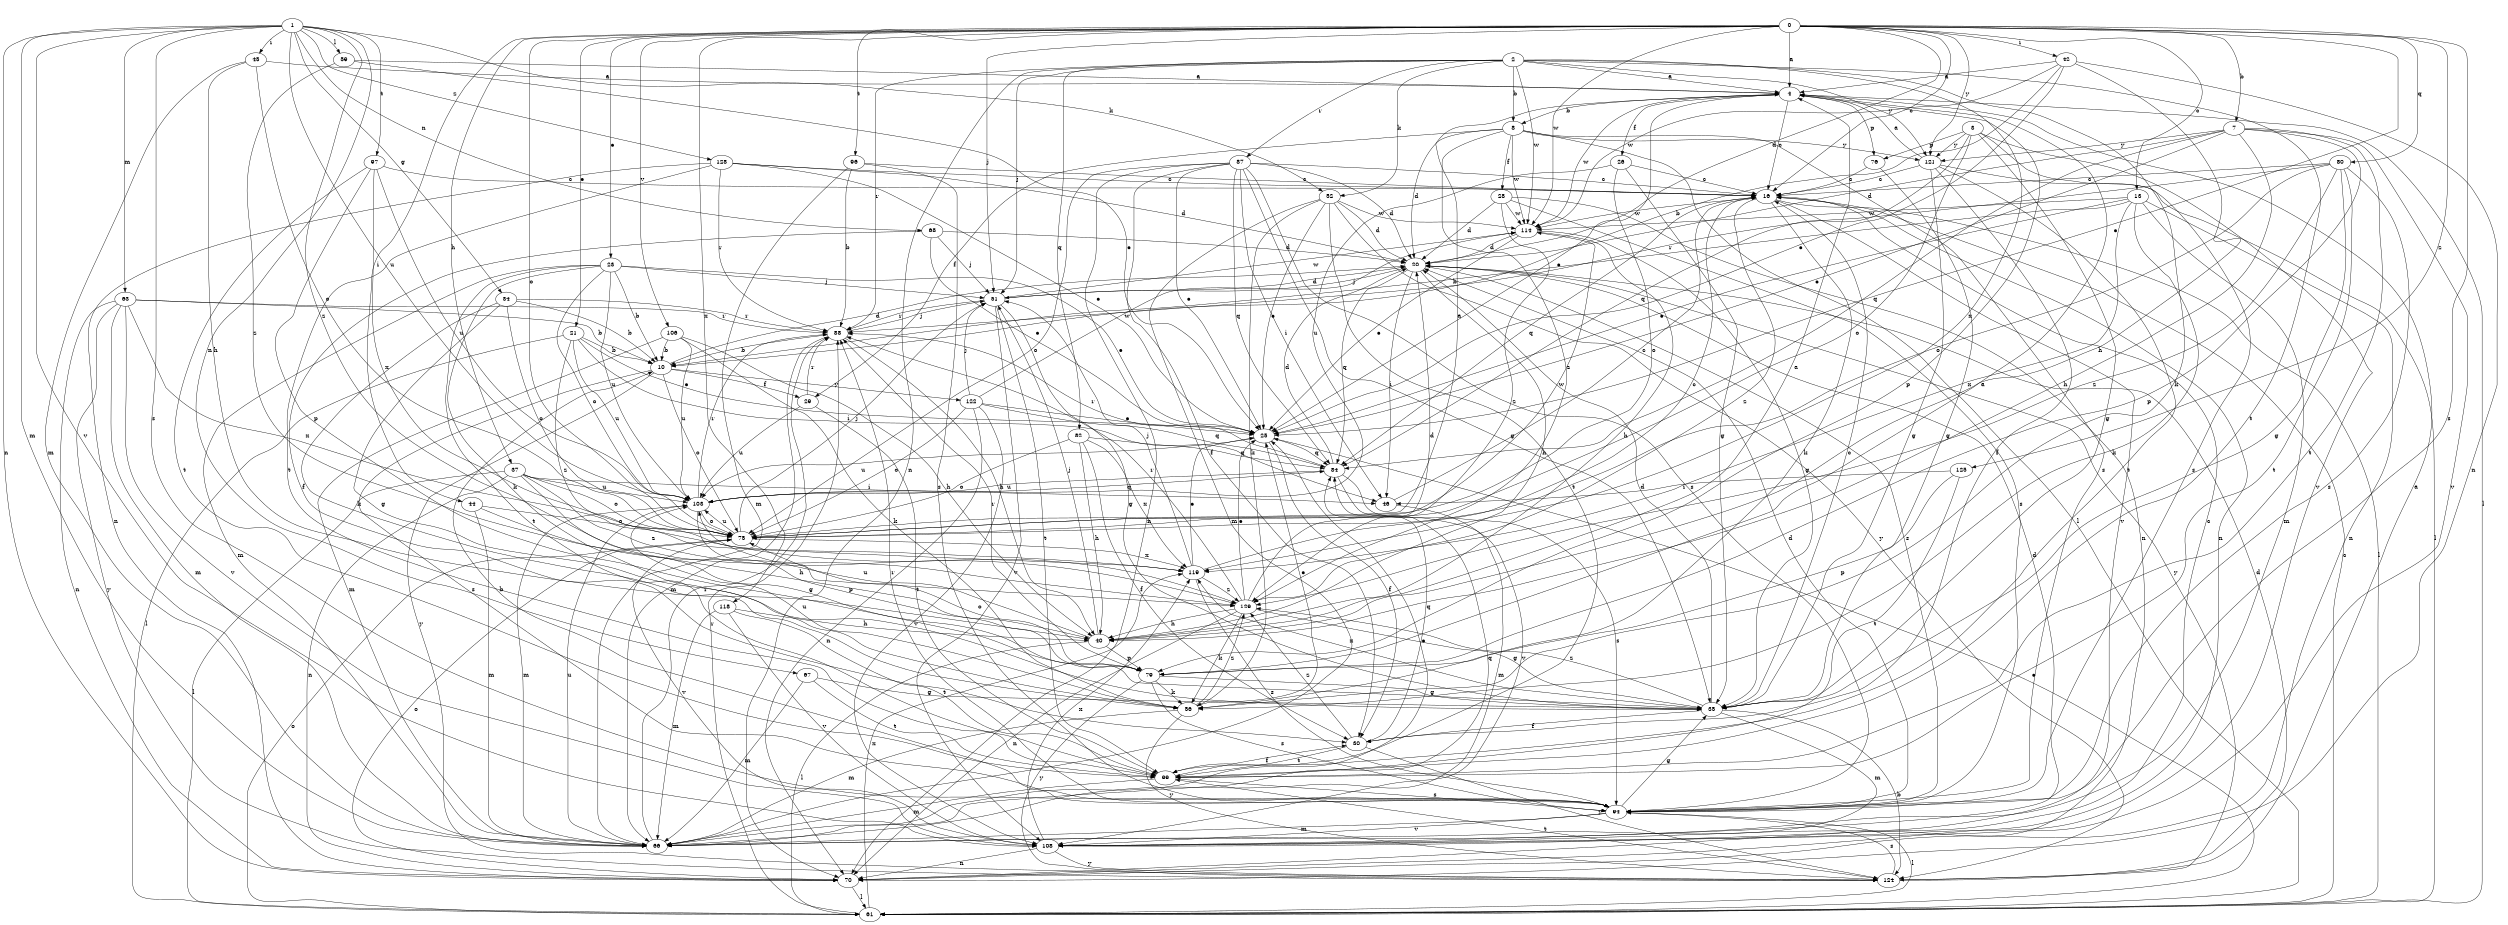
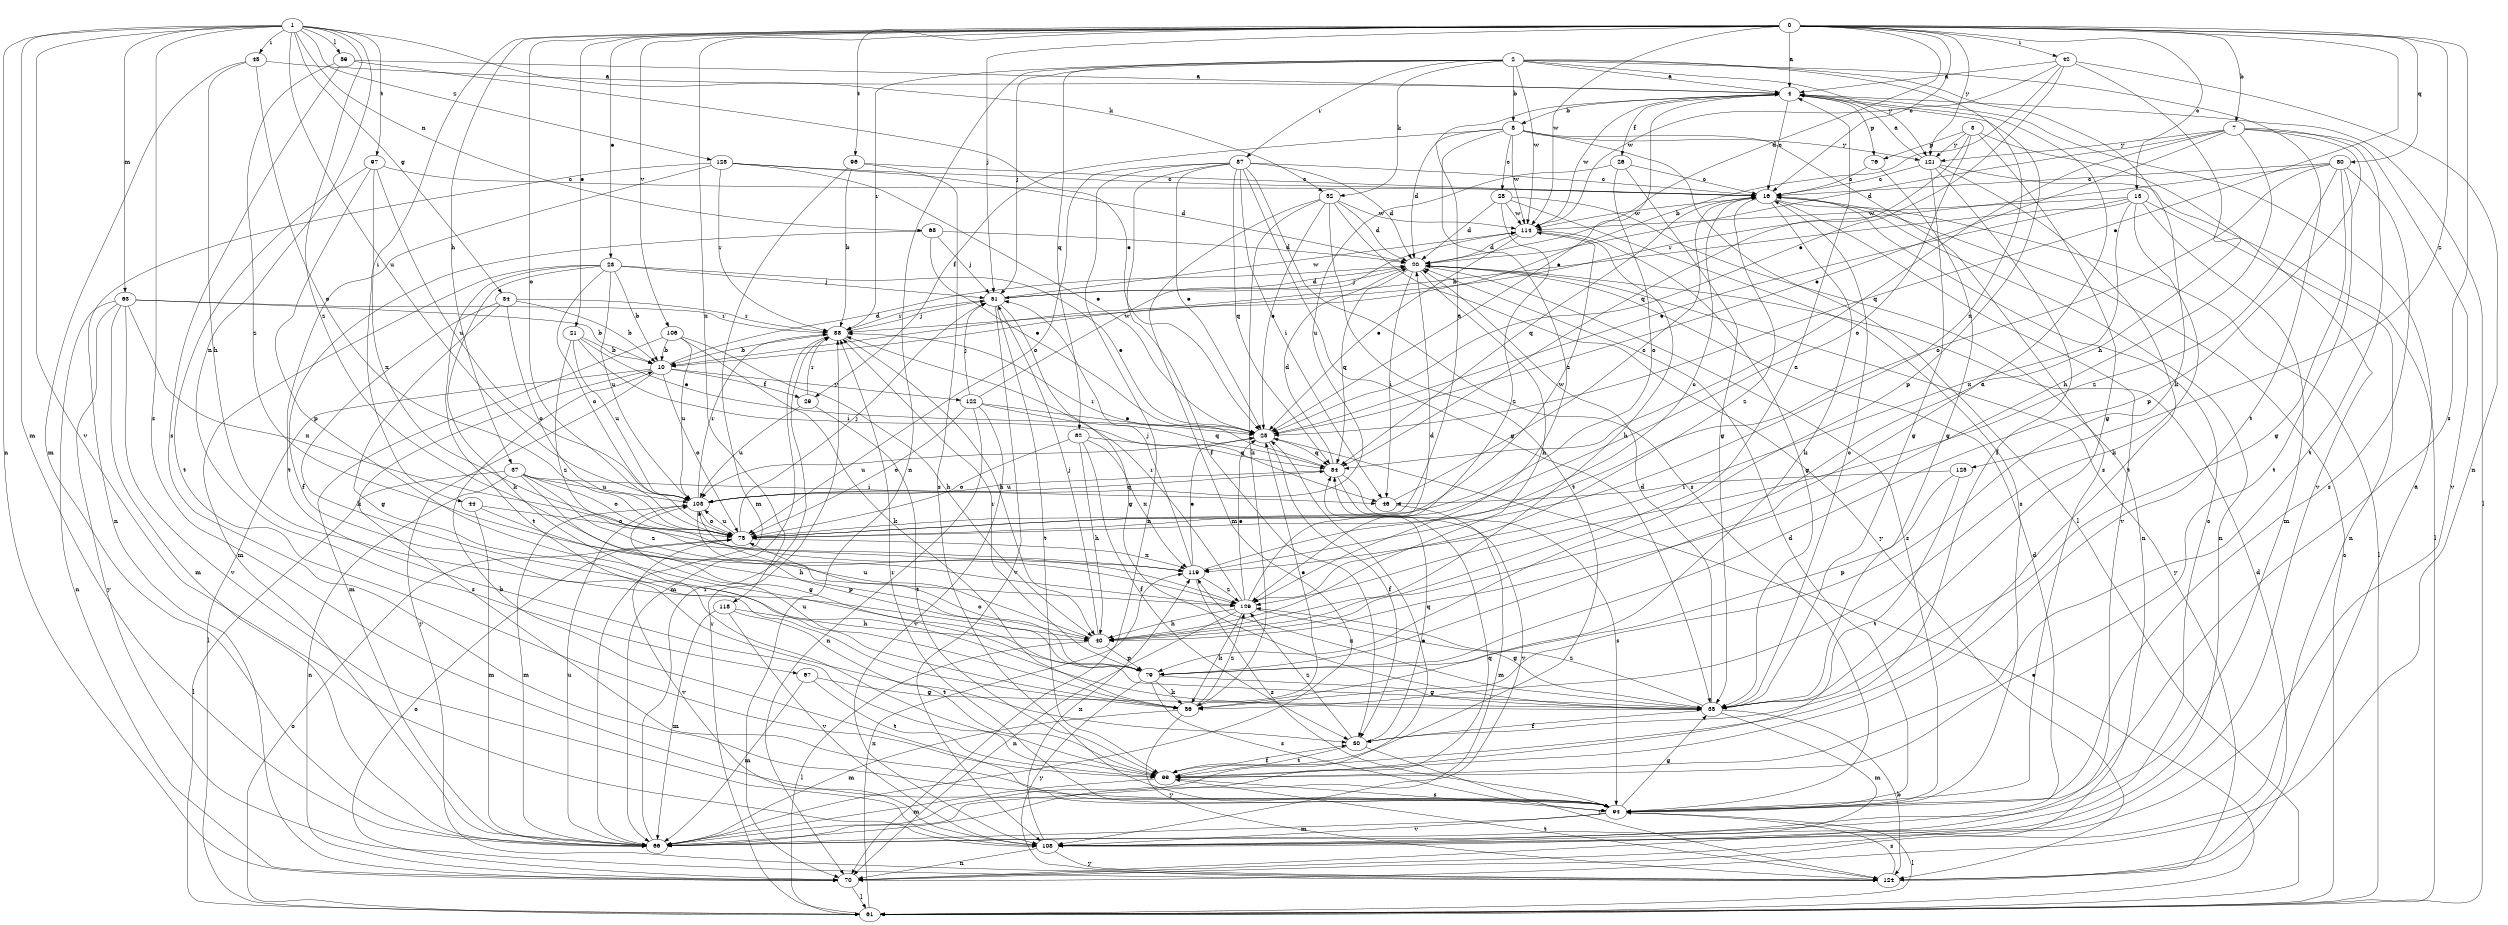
edge "8" -> "28": label "f" -> "c"
edge "3" -> "94": now "59" -> "94"
edge "21" -> "61": now "10" -> "61"
